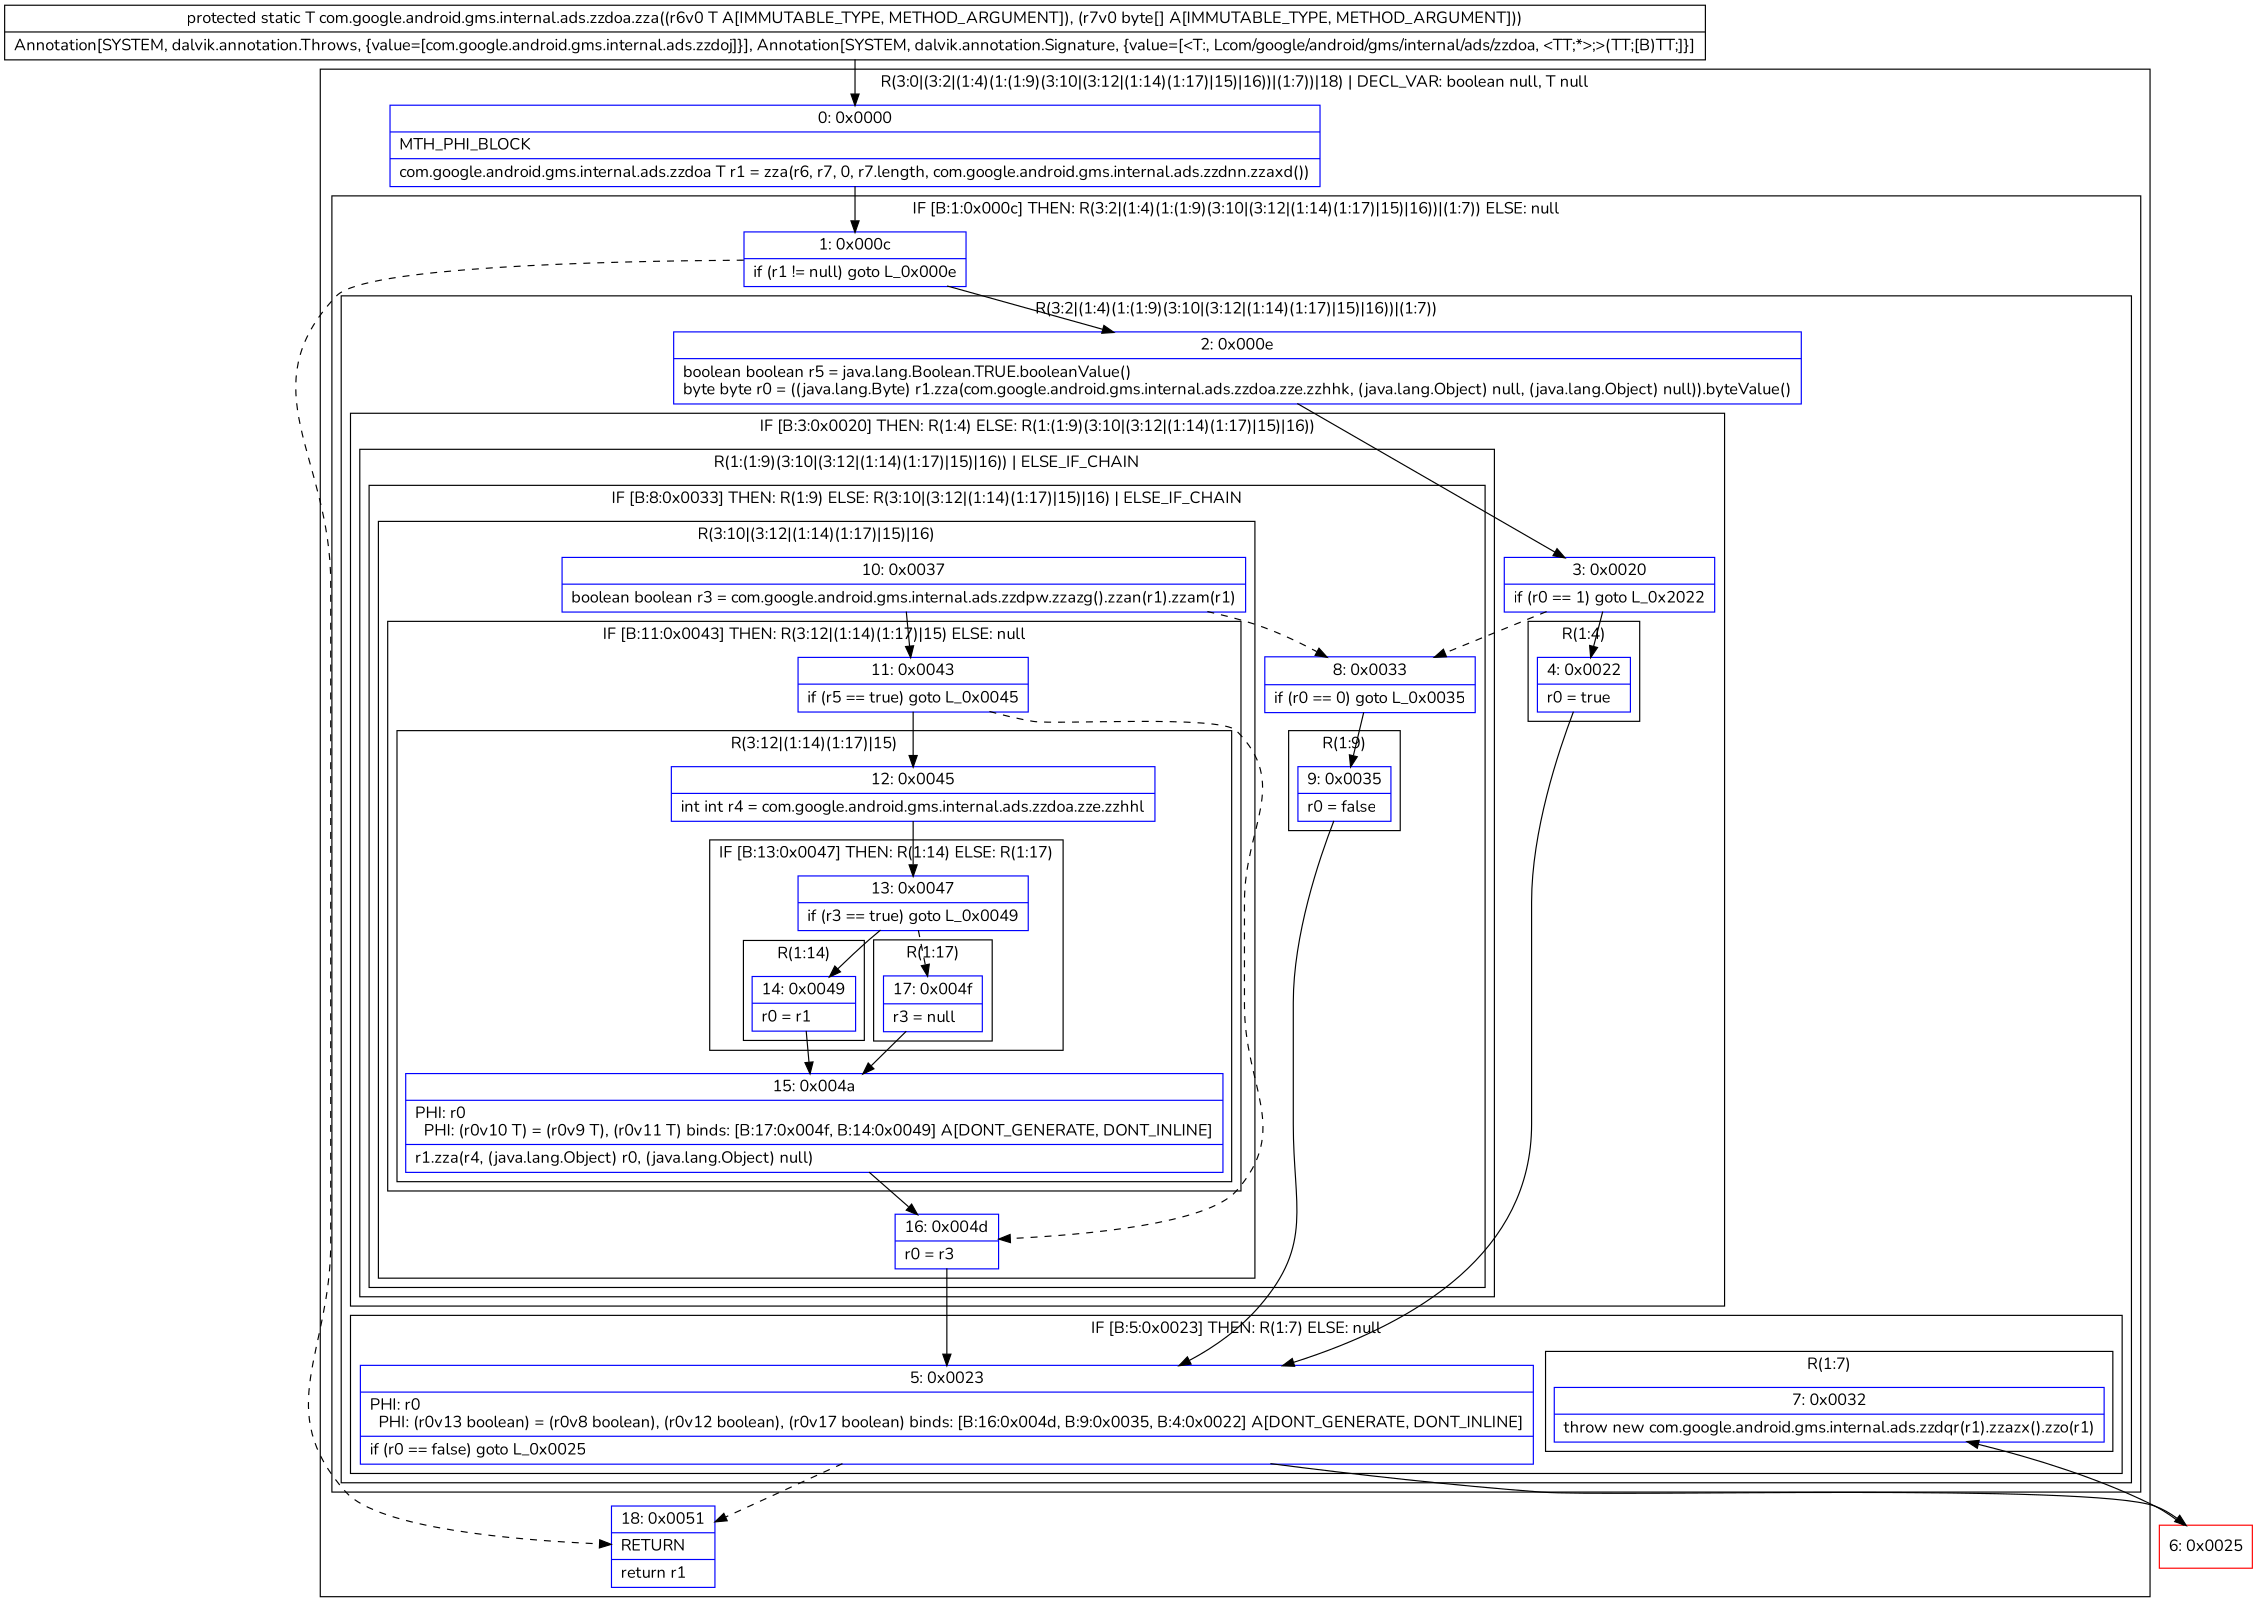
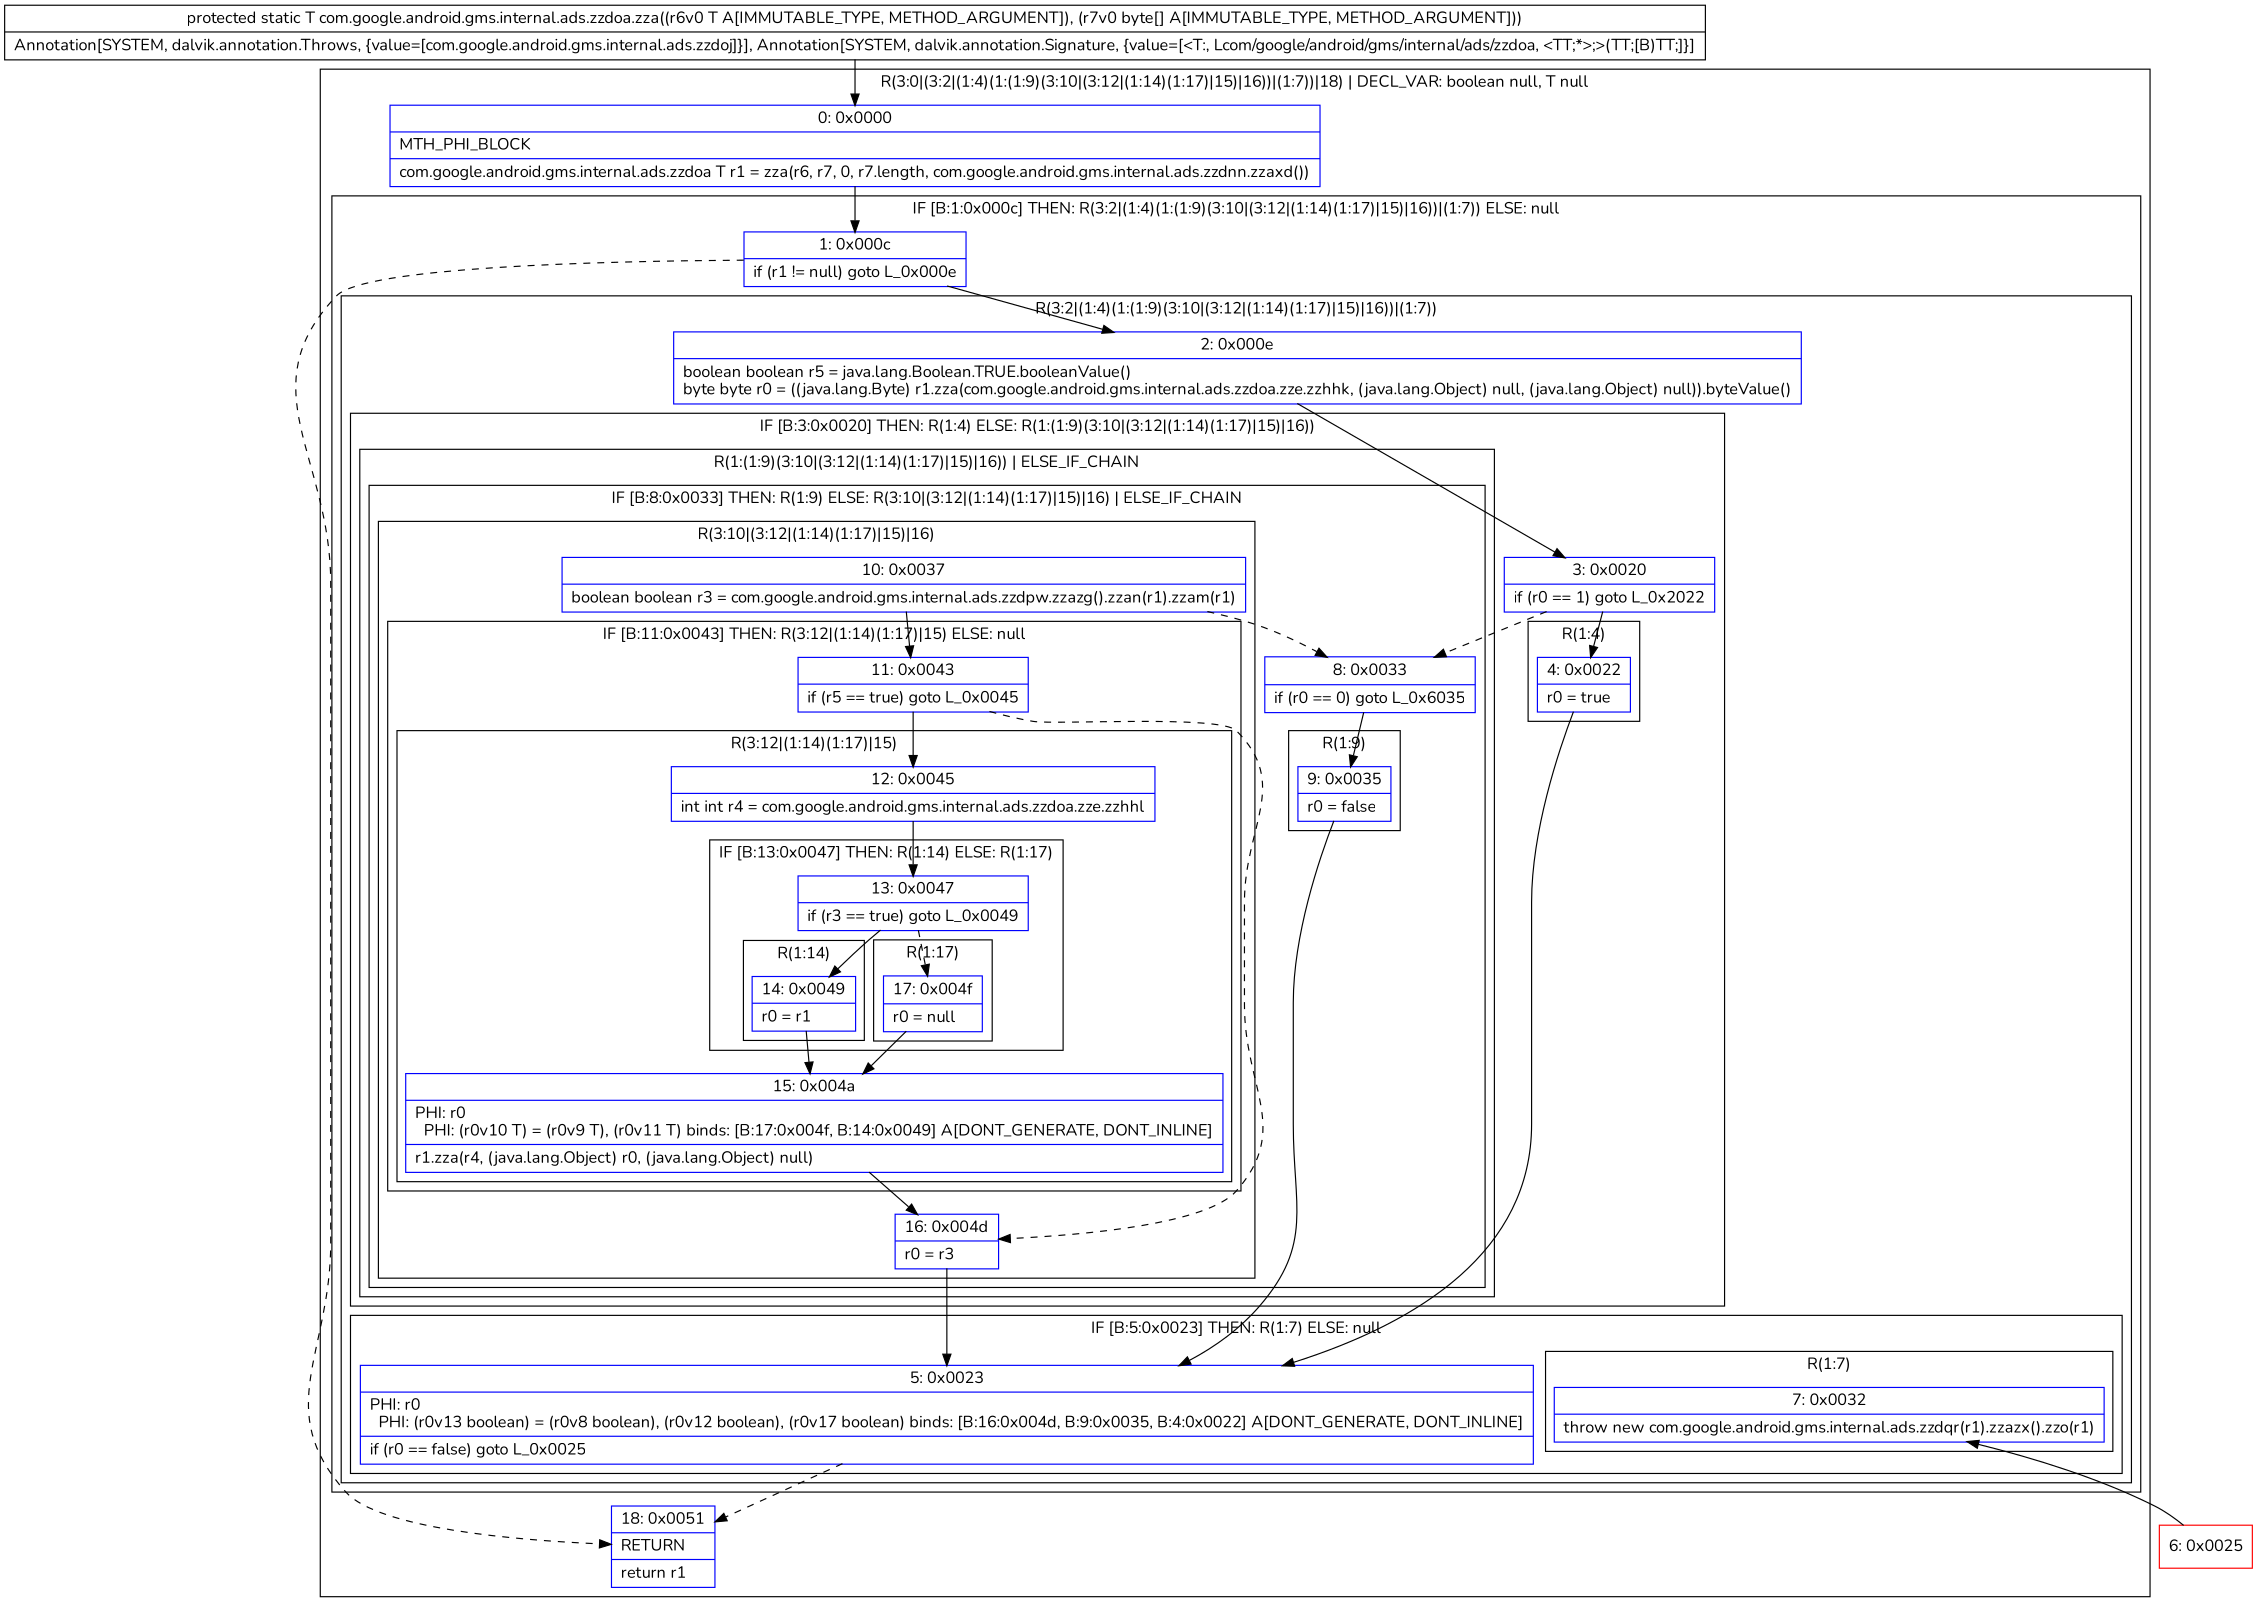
node "8: 0x0033": text "if (r0 == 0) goto L_0x0035" -> "if (r0 == 0) goto L_0x6035"
node "17: 0x004f": text "r3 = null" -> "r0 = null"
edge "5: 0x0023" -> "6: 0x0025": removed
